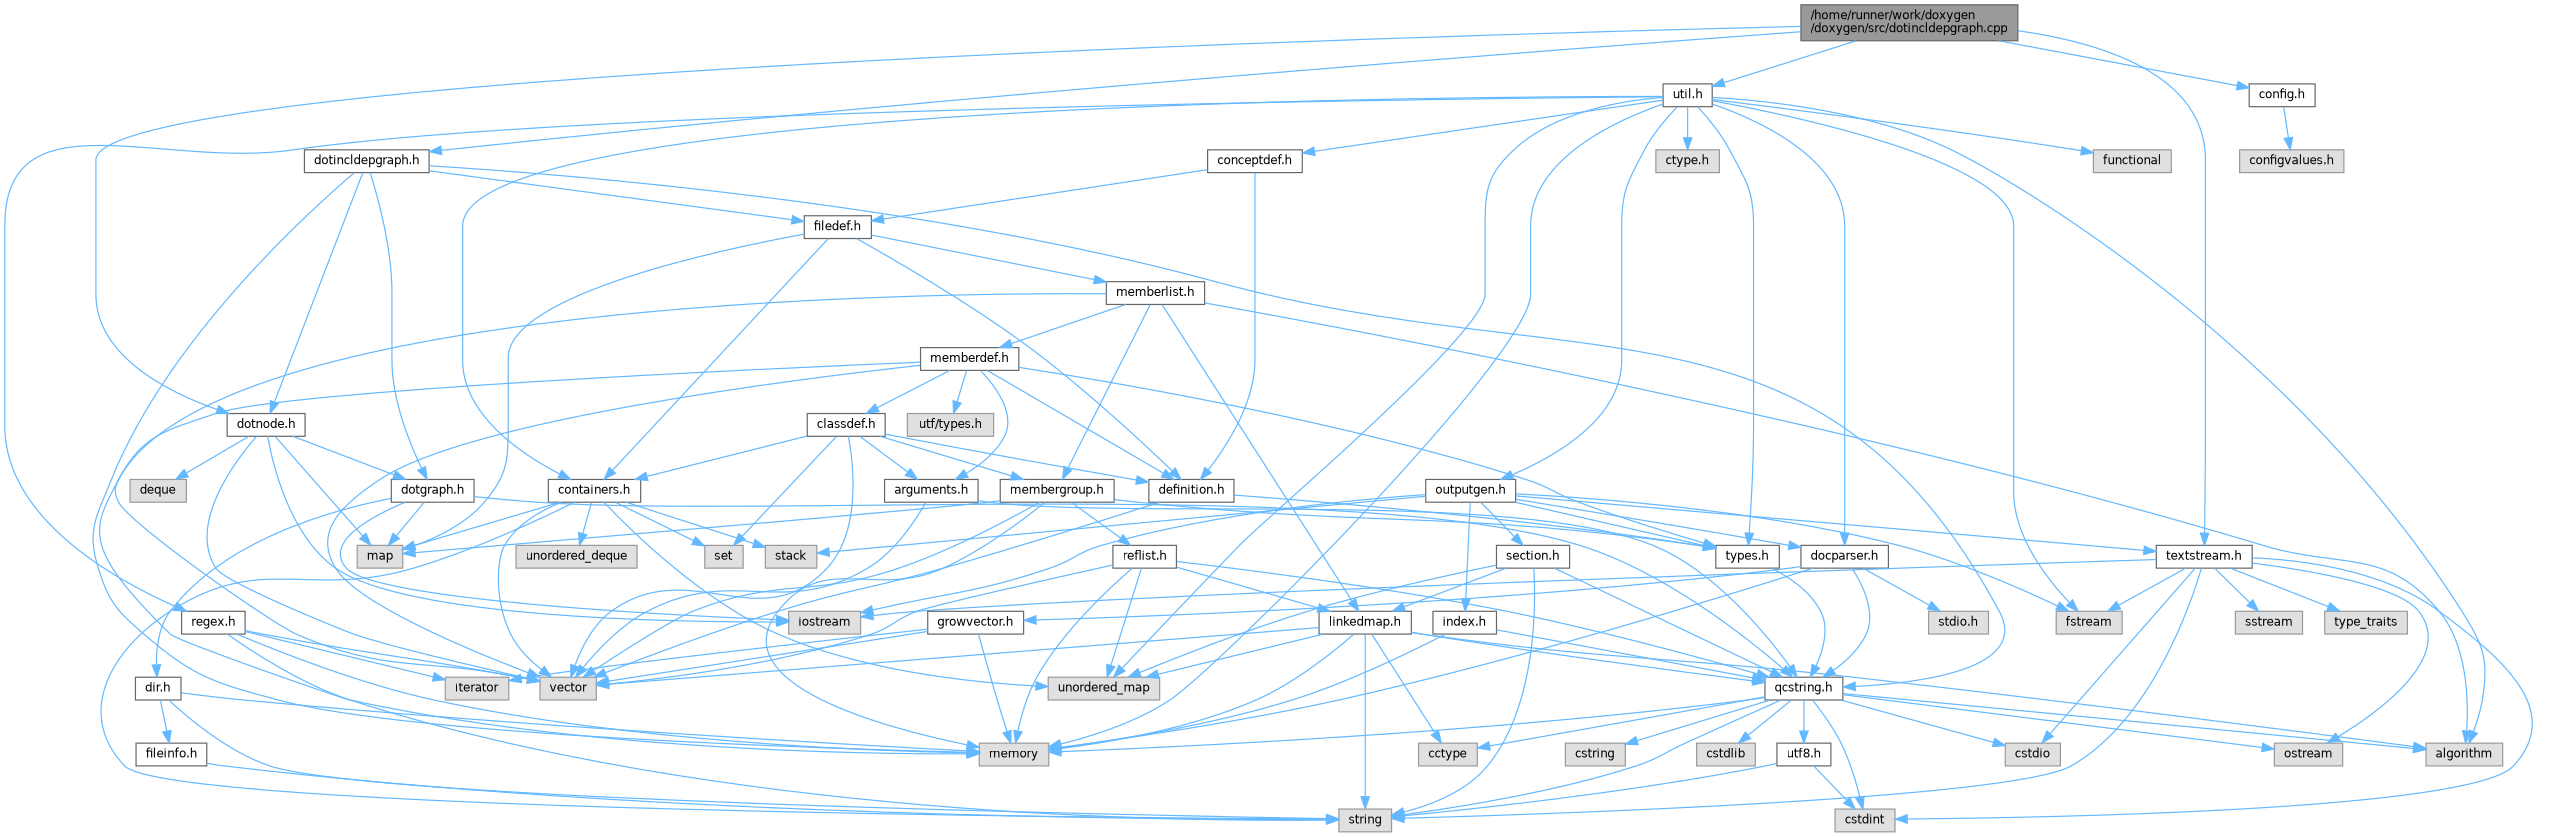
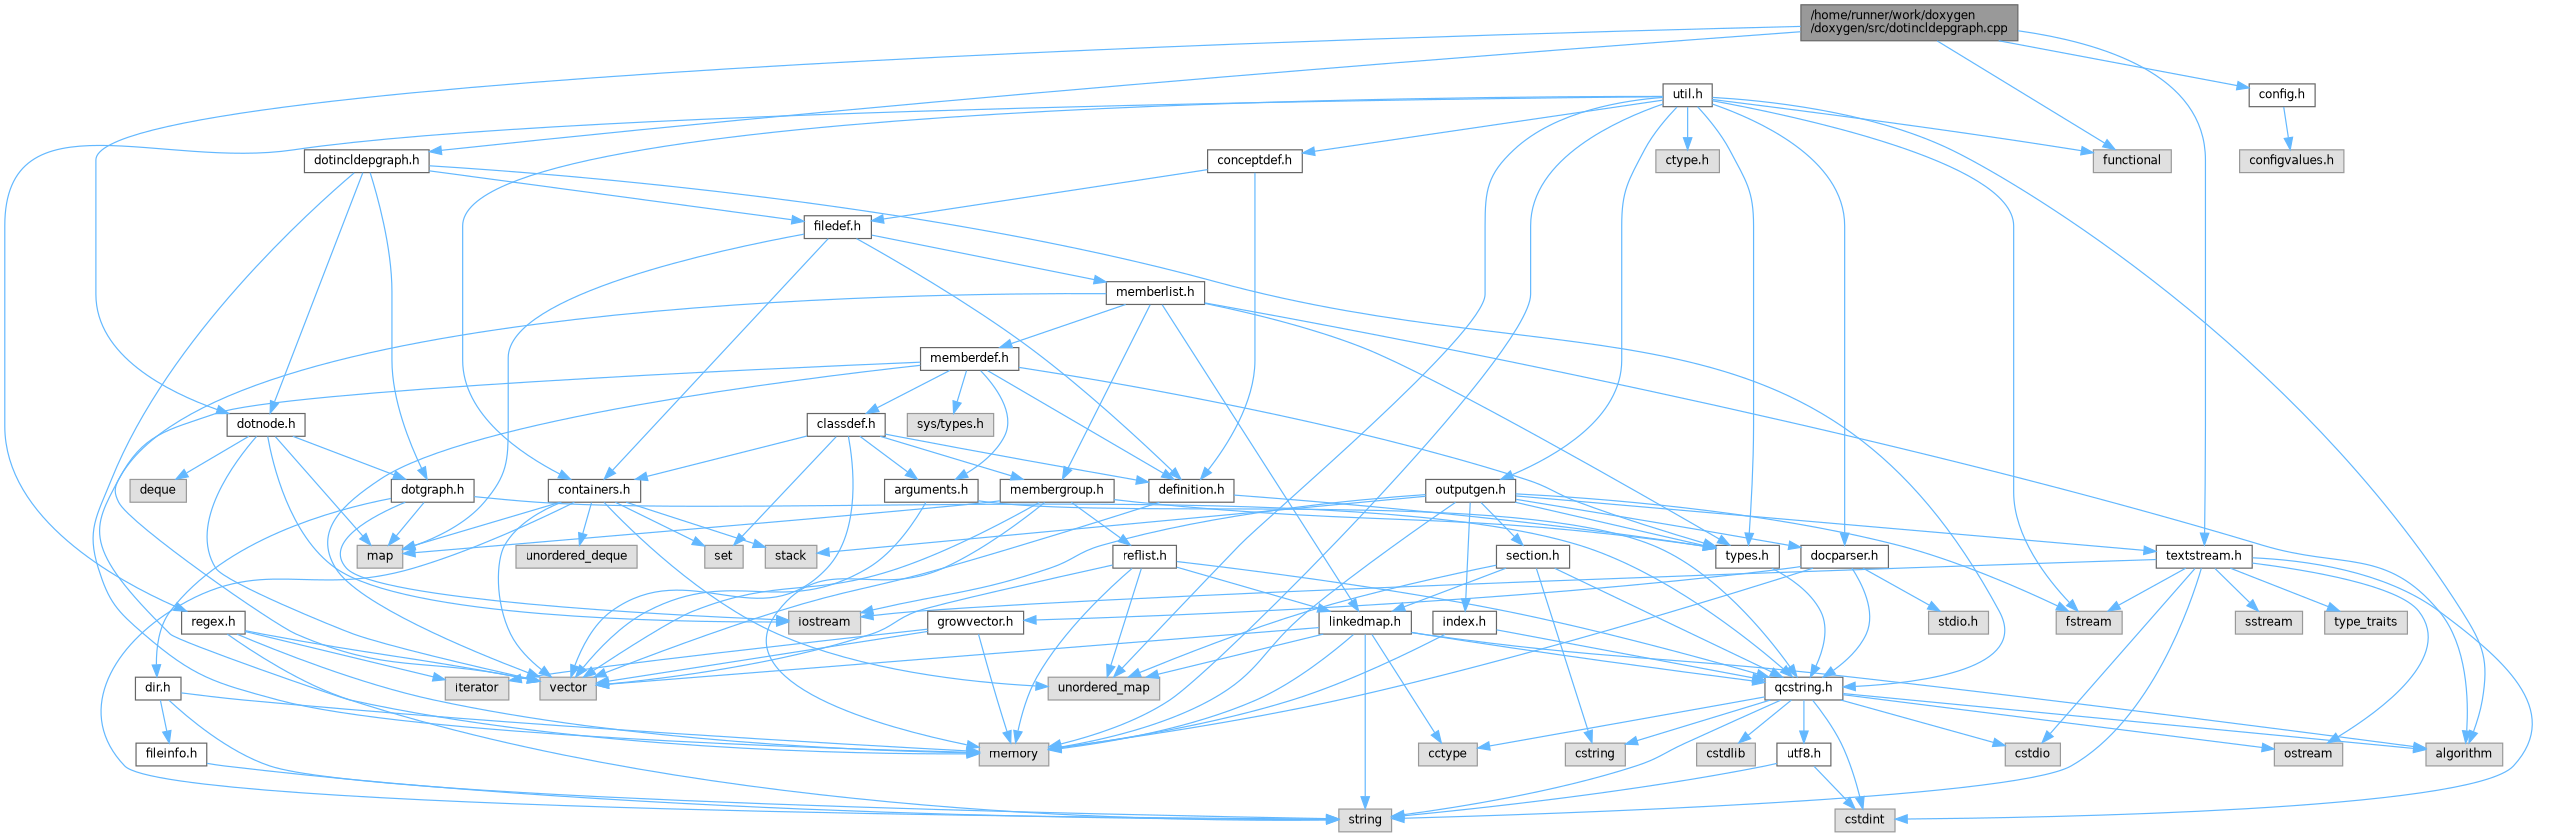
edge "/home/runner/work/doxygen /doxygen/src/dotincldepgraph.cpp" -> "util.h": now "/home/runner/work/doxygen /doxygen/src/dotincldepgraph.cpp" -> "functional"
edge "memberlist.h" -> "types.h": added
node "utf/types.h": label "utf/types.h" -> "sys/types.h"
edge "section.h" -> "string": now "section.h" -> "cstring"
edge "qcstring.h" -> "memory": now "outputgen.h" -> "memory"
